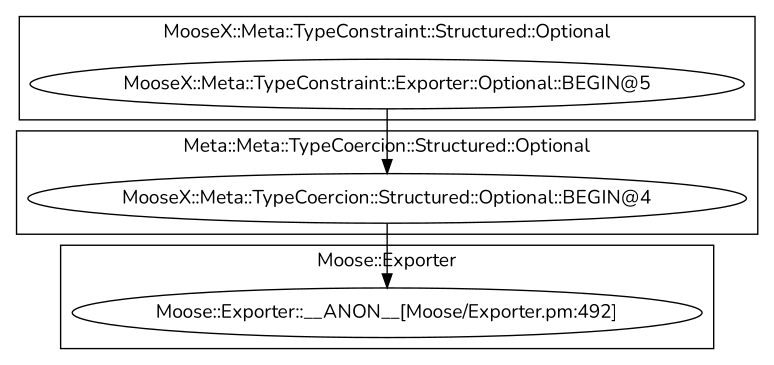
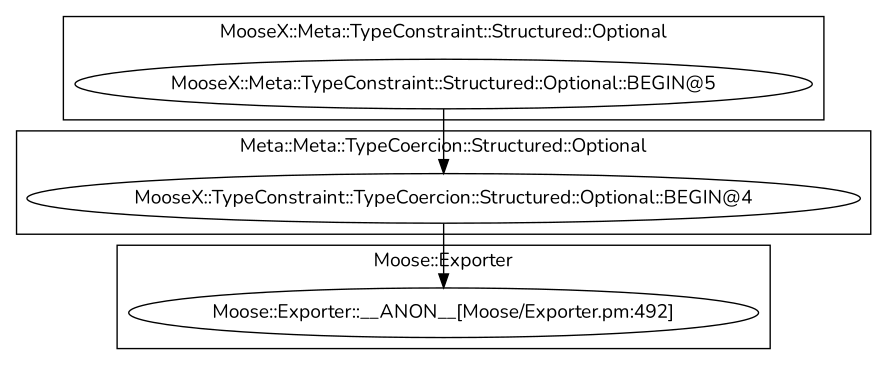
node "MooseX::Meta::TypeConstraint::Exporter::Optional::BEGIN@5": label "MooseX::Meta::TypeConstraint::Exporter::Optional::BEGIN@5" -> "MooseX::Meta::TypeConstraint::Structured::Optional::BEGIN@5"
node "MooseX::Meta::TypeCoercion::Structured::Optional::BEGIN@4": label "MooseX::Meta::TypeCoercion::Structured::Optional::BEGIN@4" -> "MooseX::TypeConstraint::TypeCoercion::Structured::Optional::BEGIN@4"
